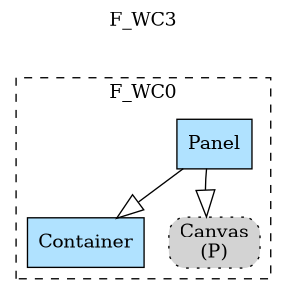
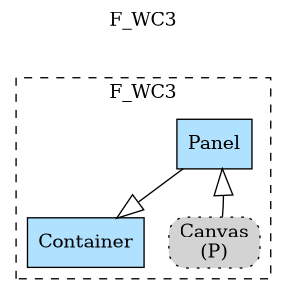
cluster "F_WC0": label "F_WC0" -> "F_WC3"
edge "Panel" -> "Canvas": reversed
